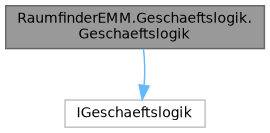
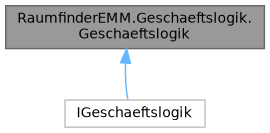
edge "RaumfinderEMM.Geschaeftslogik. Geschaeftslogik" -> "IGeschaeftslogik": reversed
